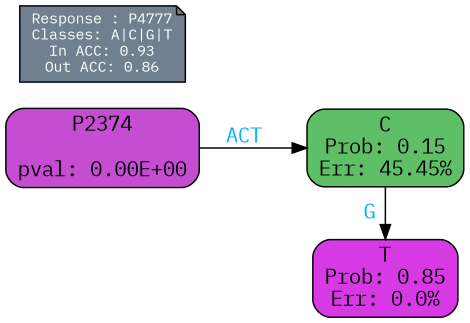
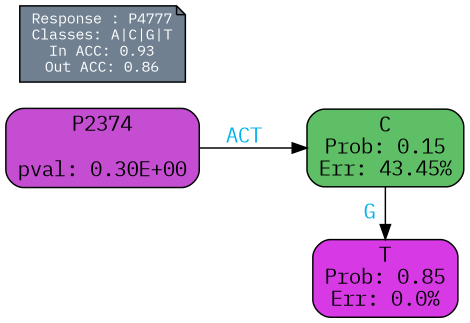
node "P2374 pval: 0.00E+00": label "P2374 pval: 0.00E+00" -> "P2374 pval: 0.30E+00"
node "C Prob: 0.15 Err: 45.45%": label "C Prob: 0.15 Err: 45.45%" -> "C Prob: 0.15 Err: 43.45%"
